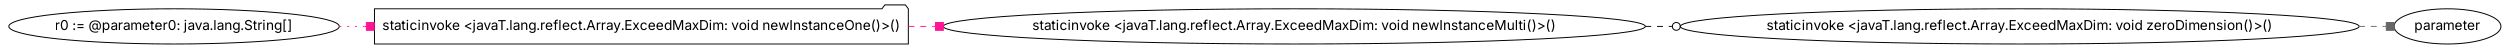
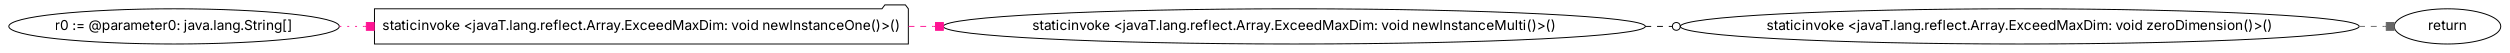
node "parameter": label "parameter" -> "return"
